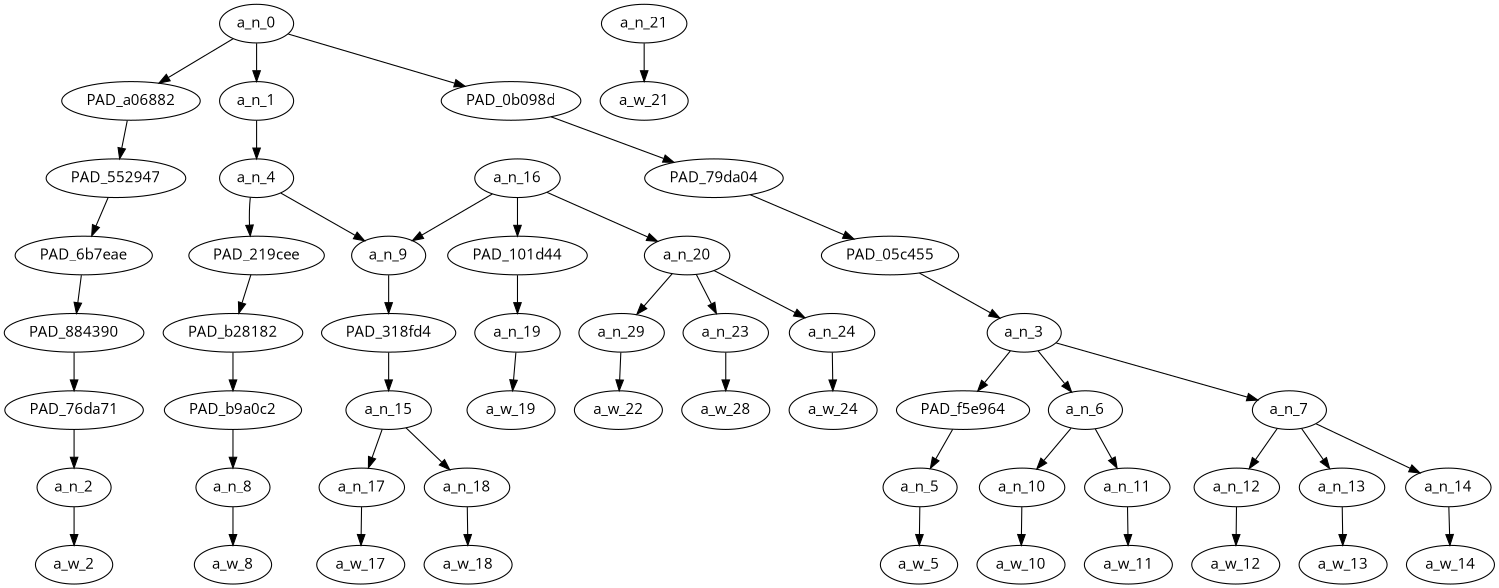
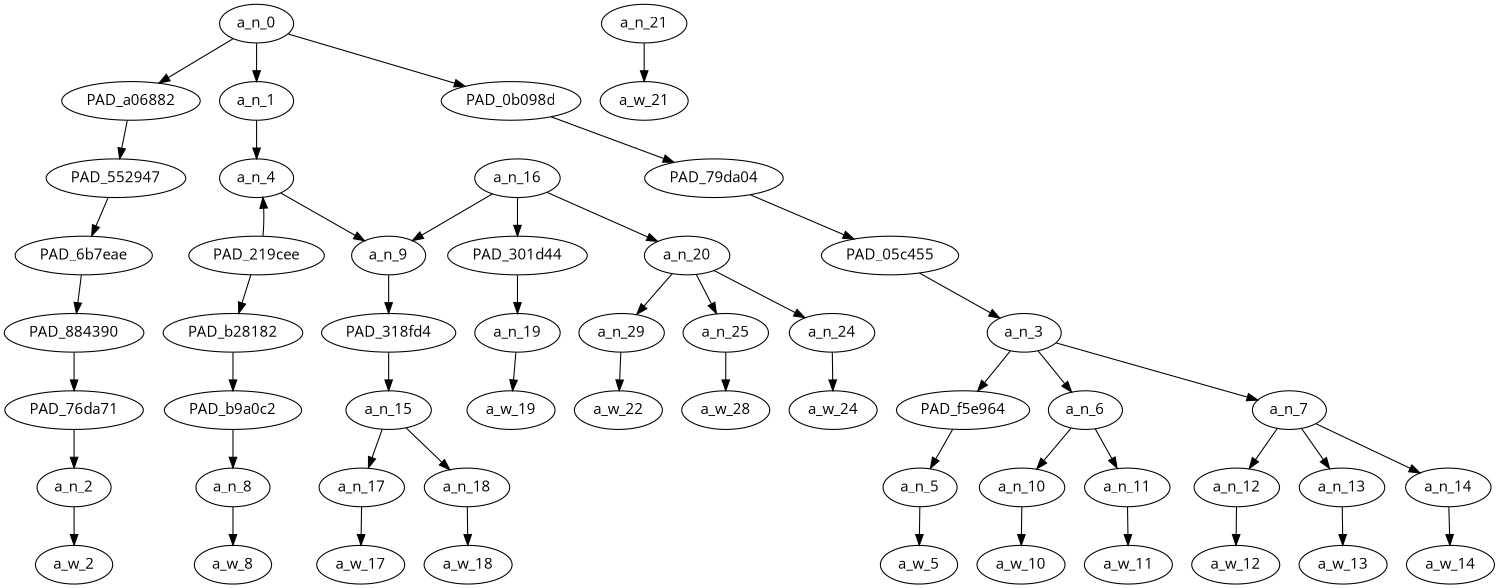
edge "a_n_4" -> "PAD_219cee": reversed
node "PAD_101d44": label "PAD_101d44" -> "PAD_301d44"
node "a_n_23": label "a_n_23" -> "a_n_25"
